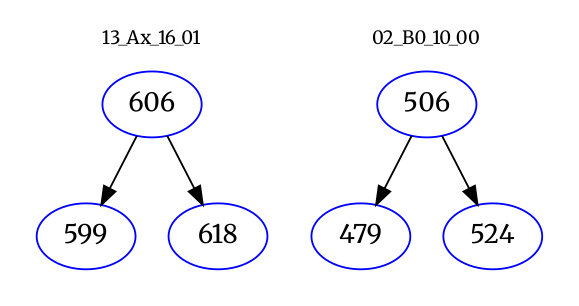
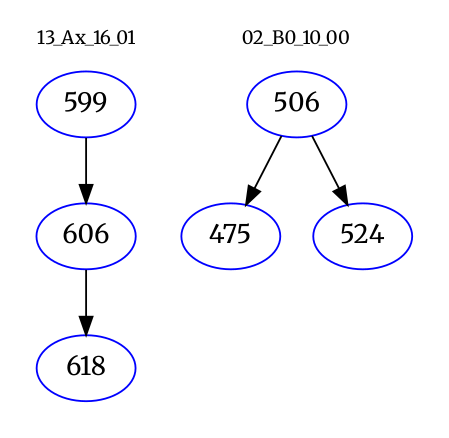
edge "606" -> "599": reversed
node "479": label "479" -> "475"
